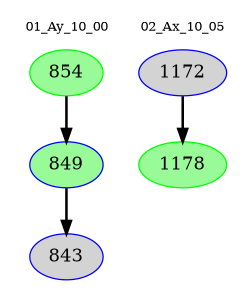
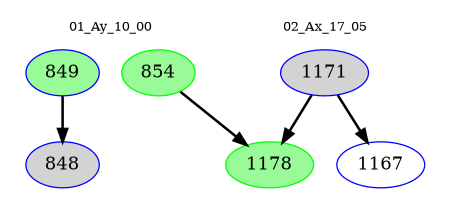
cluster "02_Ax_10_05": label "02_Ax_10_05" -> "02_Ax_17_05"
node "1172": label "1172" -> "1171"
edge "854" -> "849": now "854" -> "1178"
node "1167": added
node "843": label "843" -> "848"
